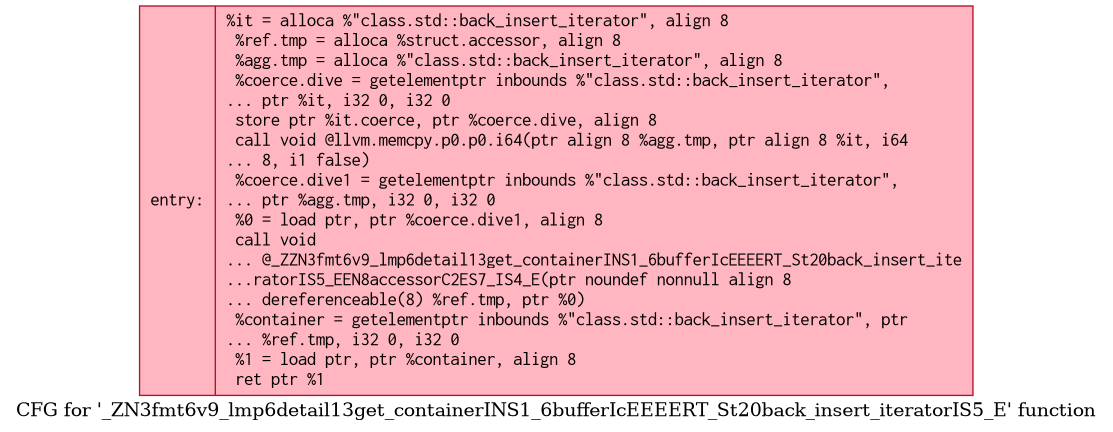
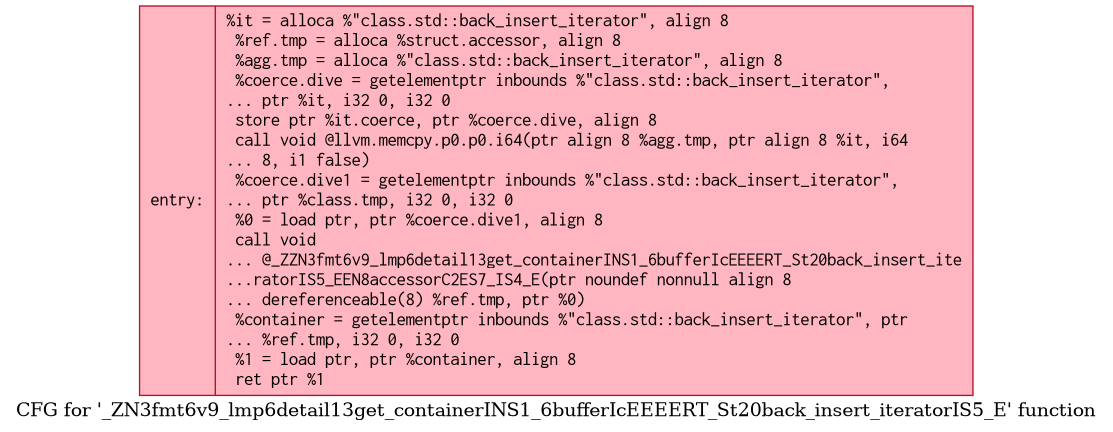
node "entry:": text "... ptr %agg.tmp, i32 0, i32 0" -> "... ptr %class.tmp, i32 0, i32 0"
